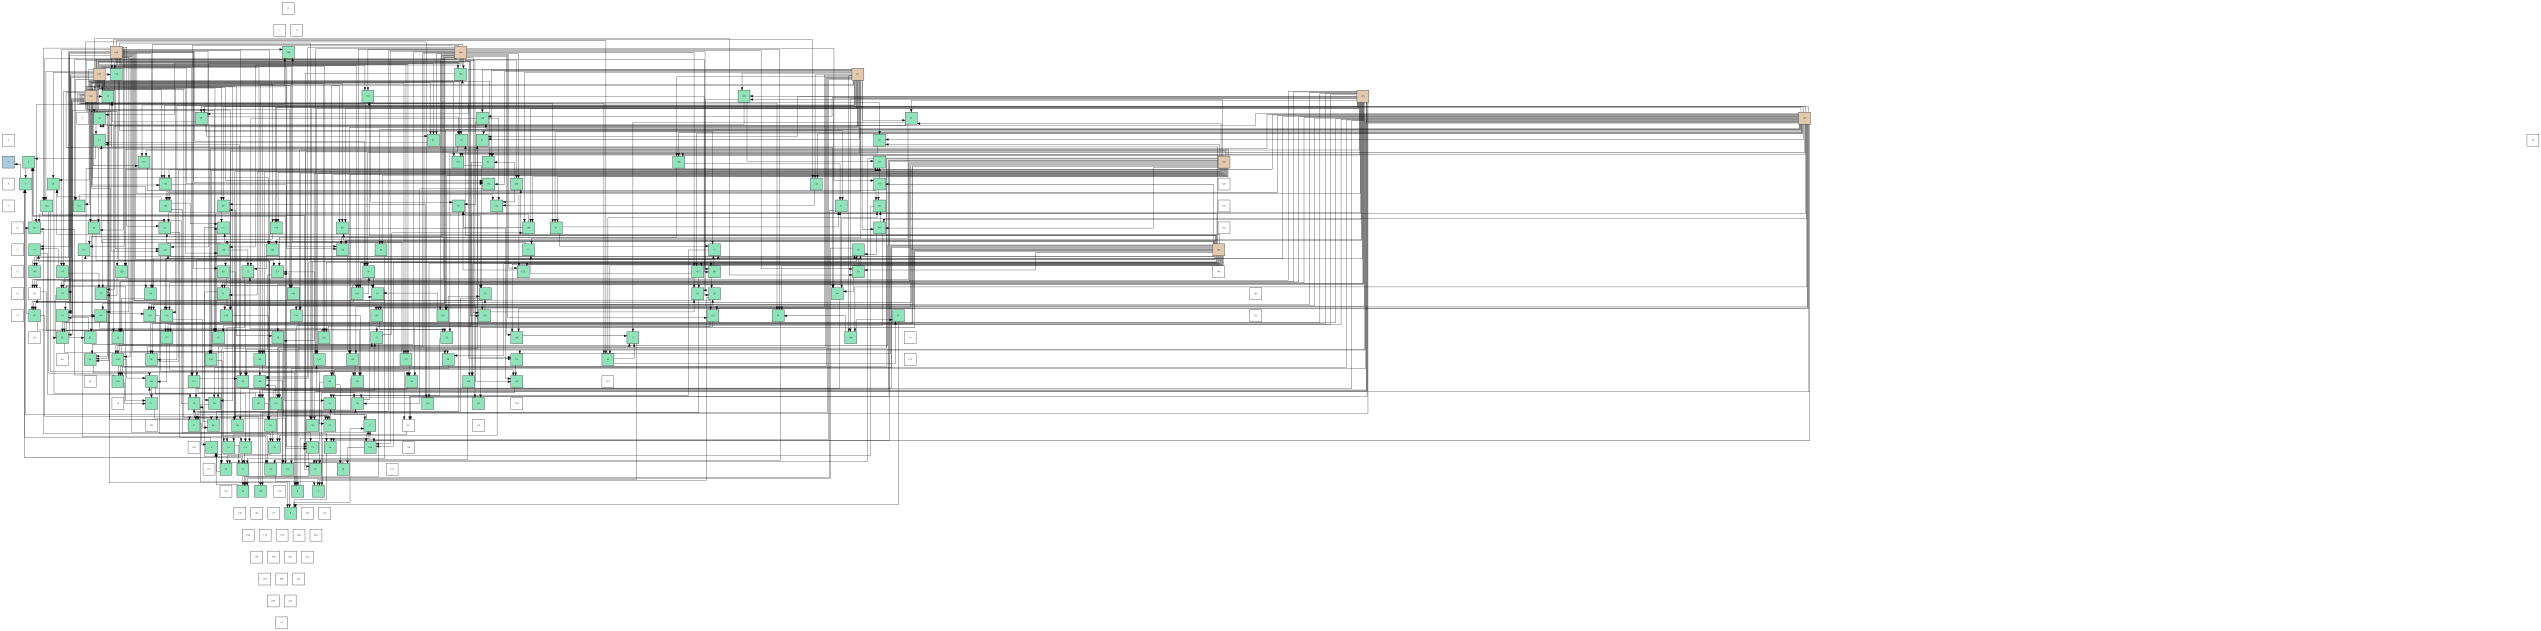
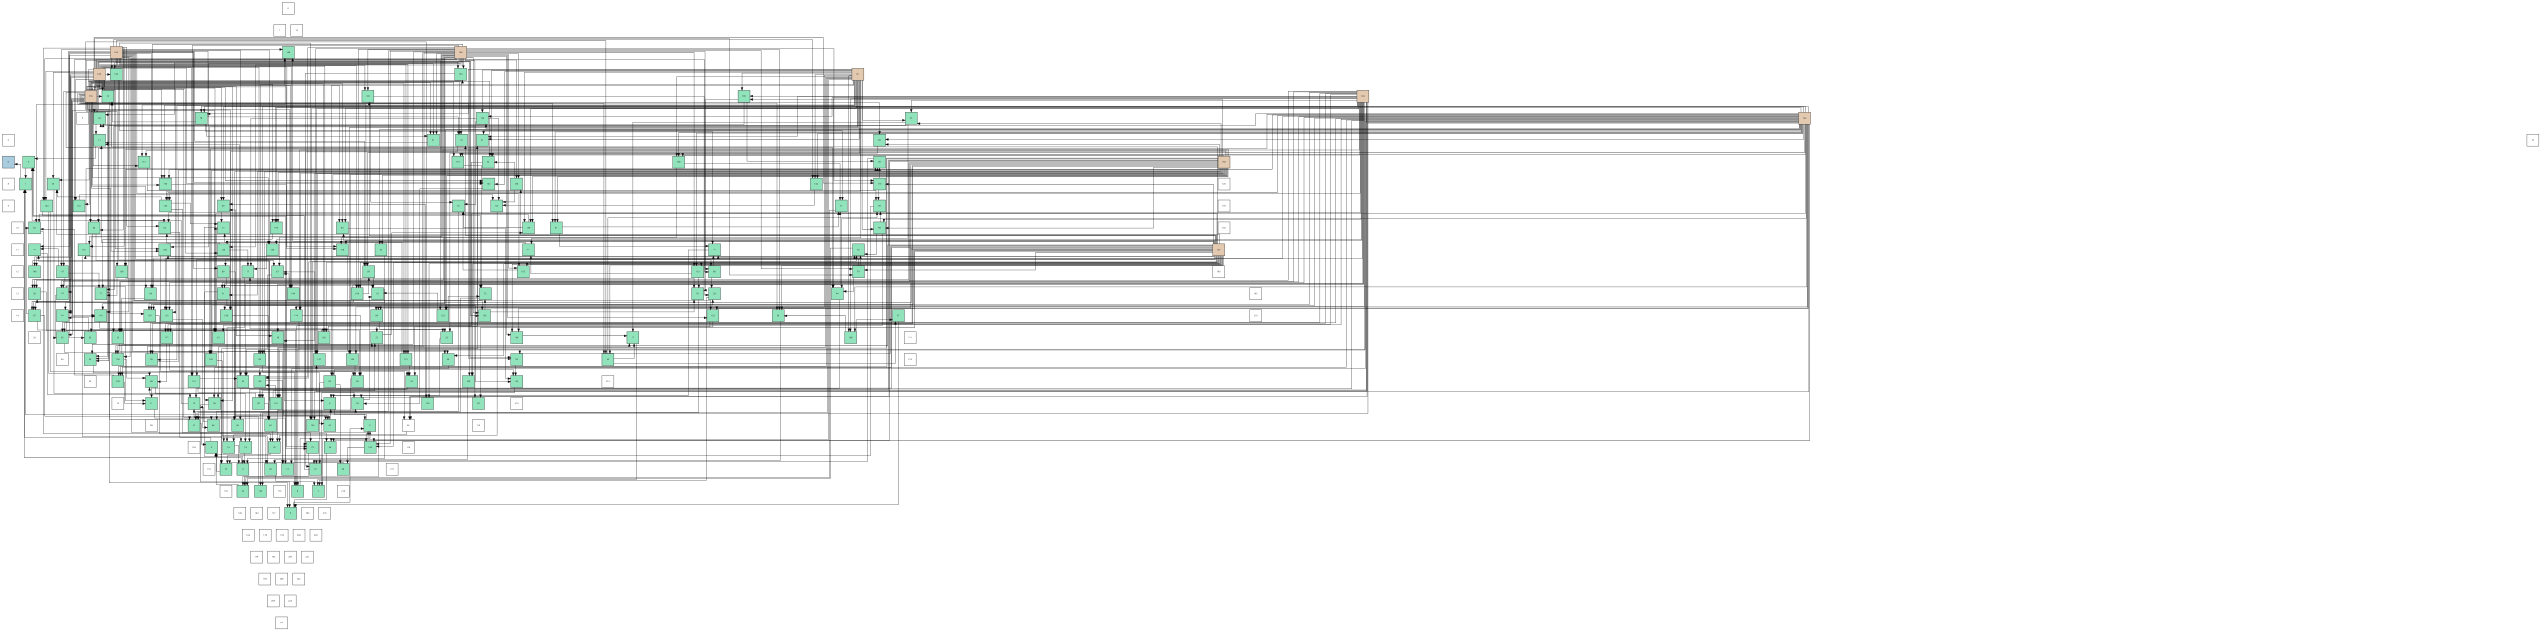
edge "168" -> "110": added
node "30": fillcolor #ffffff -> #91e3bb
node "218": added
